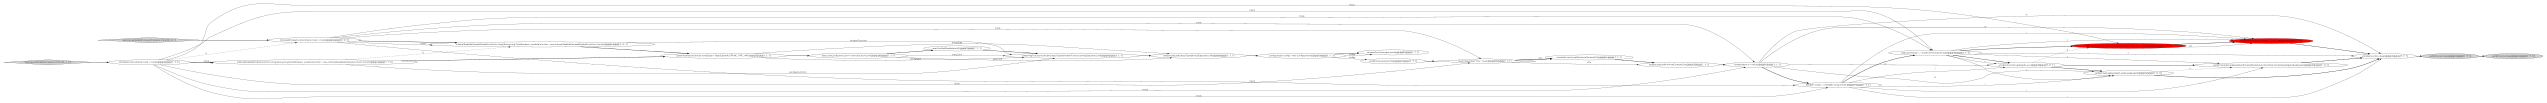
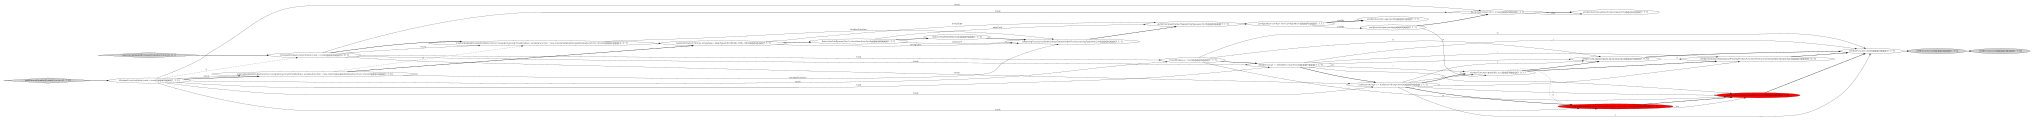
node "verify(mock).setRuntimeContext(rCtx)@@@15@@@['1', '1', '1']": removed
edge "TimeWindow w = mock()@@@16@@@['1', '1', '1']" -> "windowFunction.apply(42L,w,i,c)@@@19@@@['1', '0', '1']": now "verify(mock).open(config)@@@12@@@['1', '1', '1']" -> "windowFunction.apply(42L,w,i,c)@@@19@@@['1', '0', '1']"
